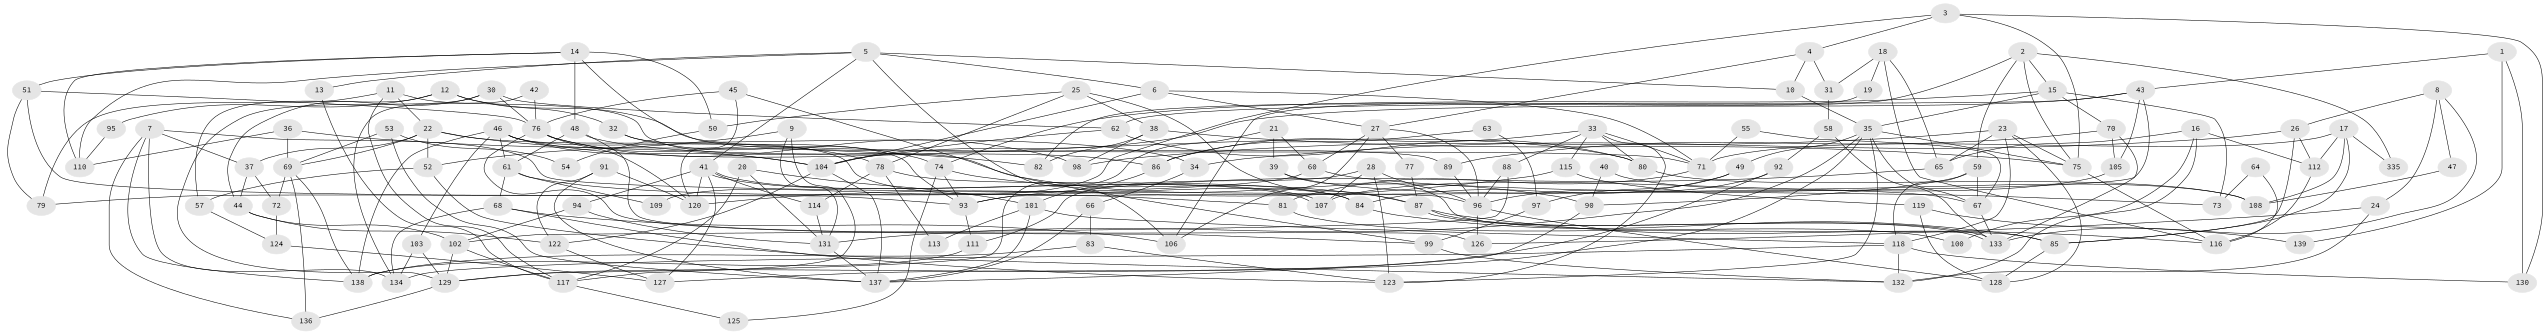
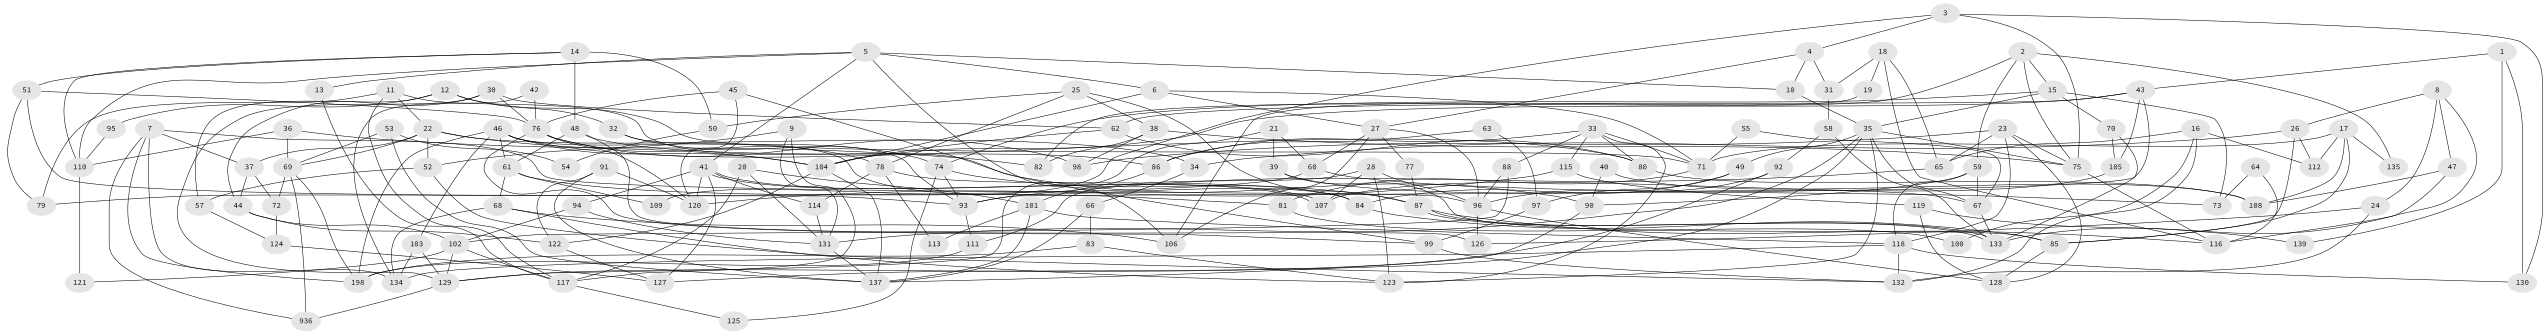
node "89": removed
node "335": label "335" -> "135"
edge "112" -- "116": now "47" -- "116"
node "121": added
node "138": label "138" -> "198"
node "136": label "136" -> "936"
